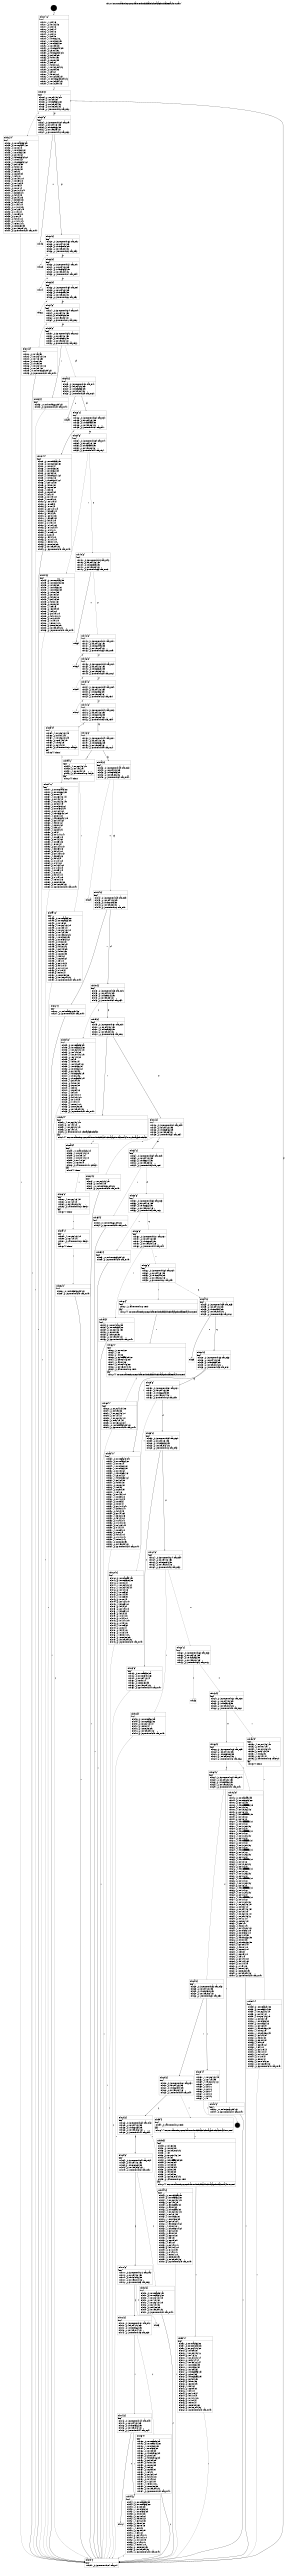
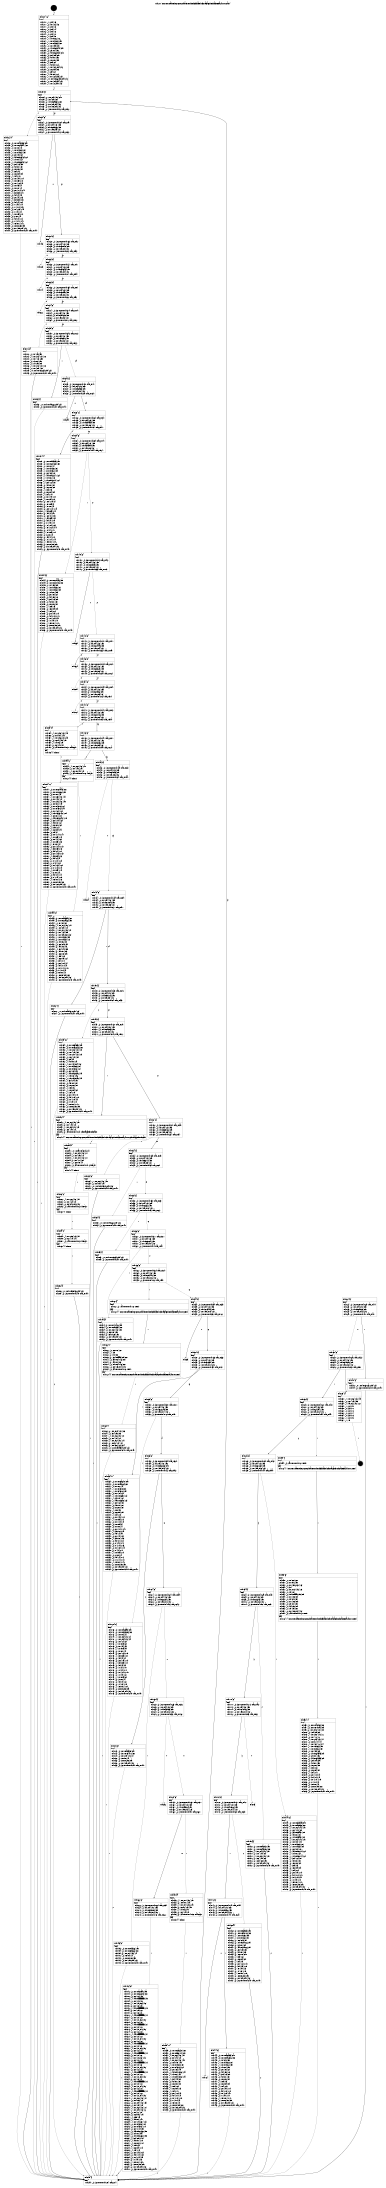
edge "0x401668 [28]" -> "0x401684 [28]": removed, label "9"
